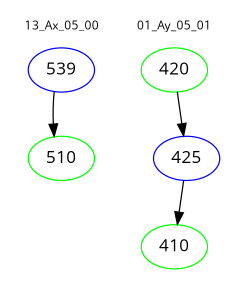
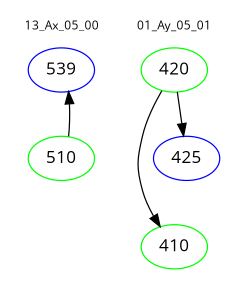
edge "539" -> "510": reversed
edge "425" -> "410": now "420" -> "410"
